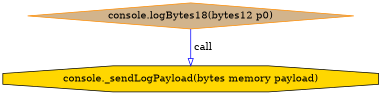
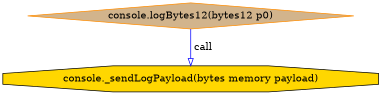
node "console.logBytes18(bytes12 p0)": label "console.logBytes18(bytes12 p0)" -> "console.logBytes12(bytes12 p0)"
